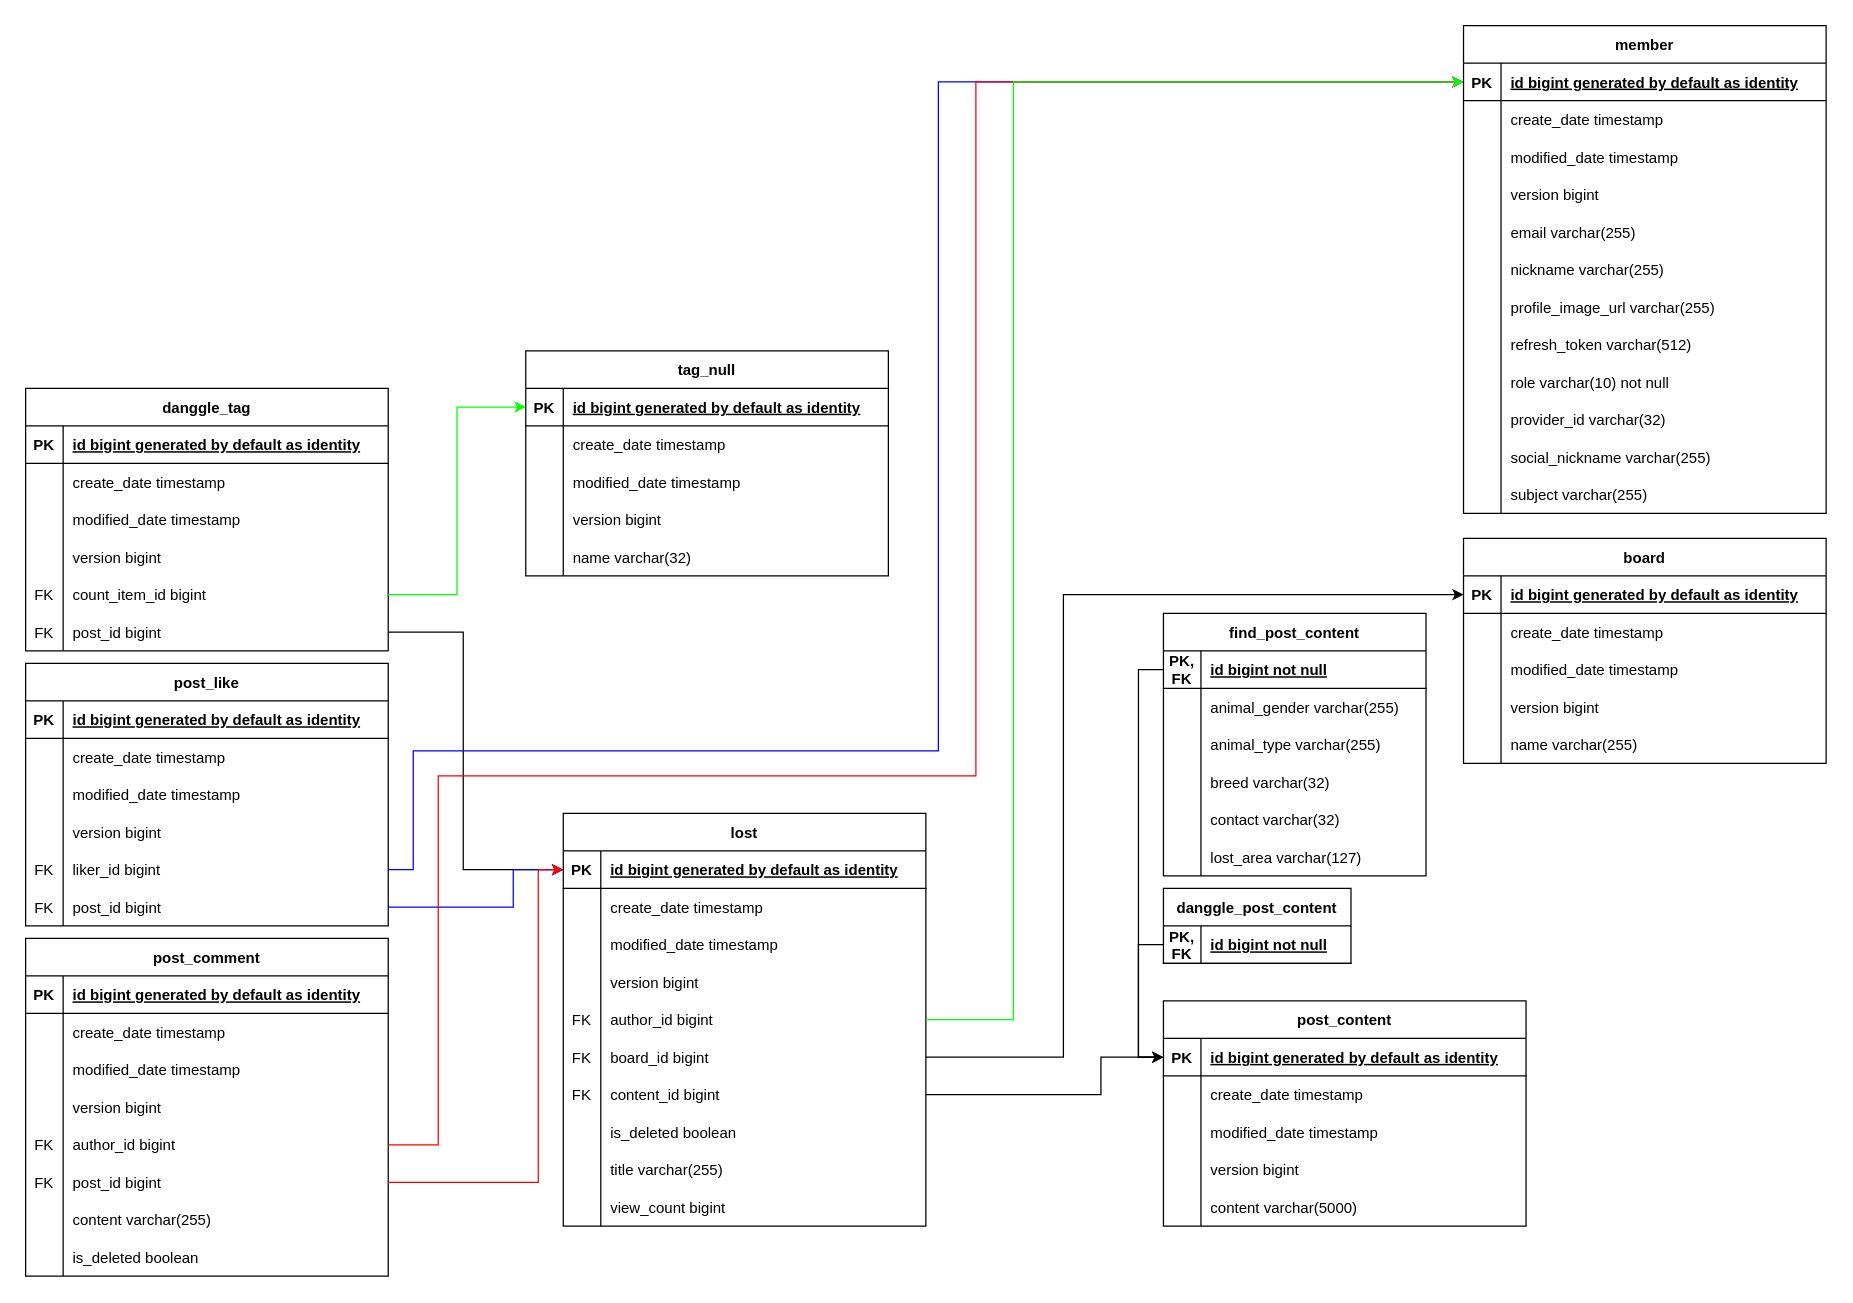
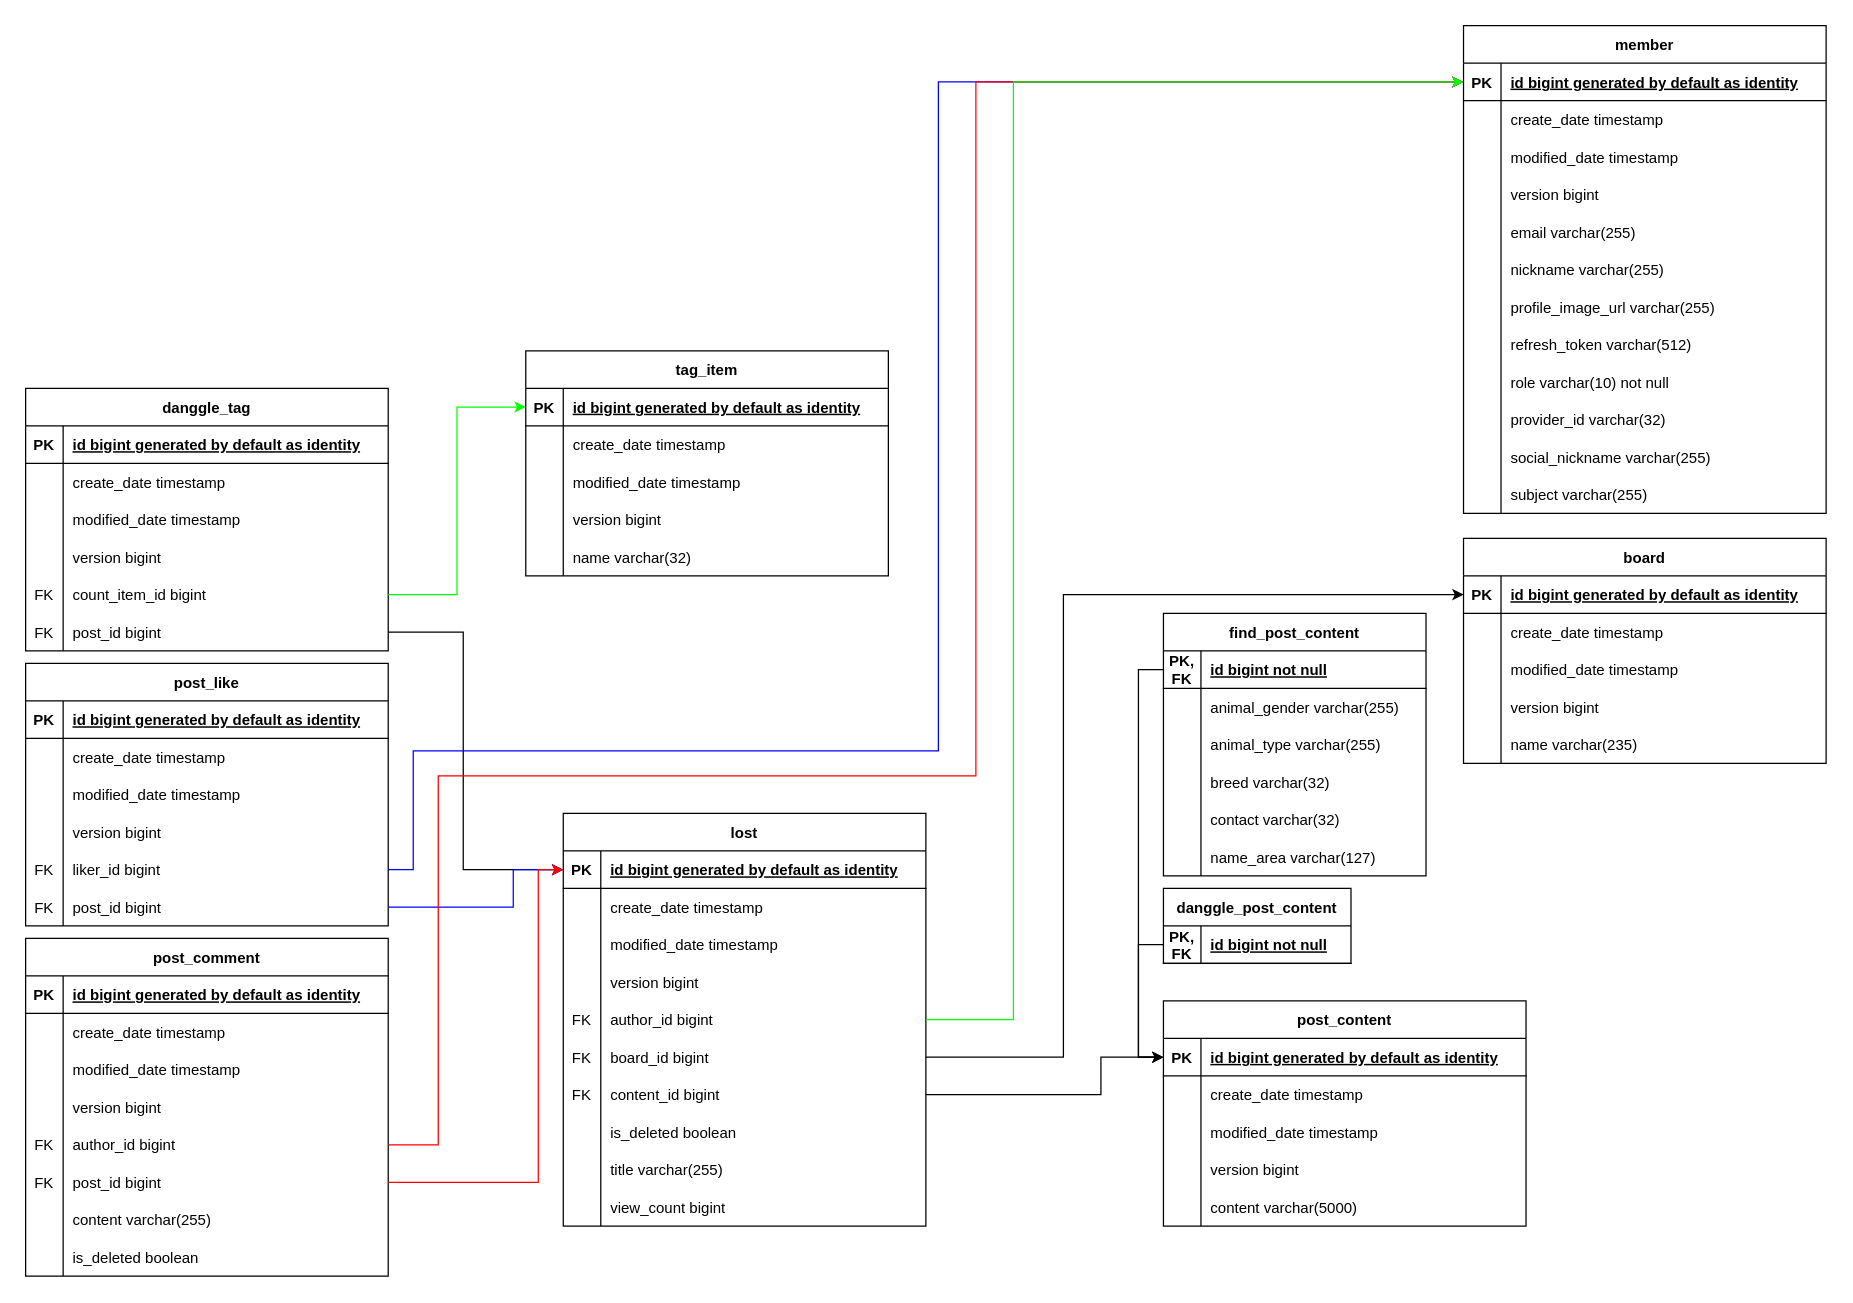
node "tag_null": label "tag_null" -> "tag_item"
node "name varchar(255)": label "name varchar(255)" -> "name varchar(235)"
node "lost_area varchar(127)": label "lost_area varchar(127)" -> "name_area varchar(127)"
